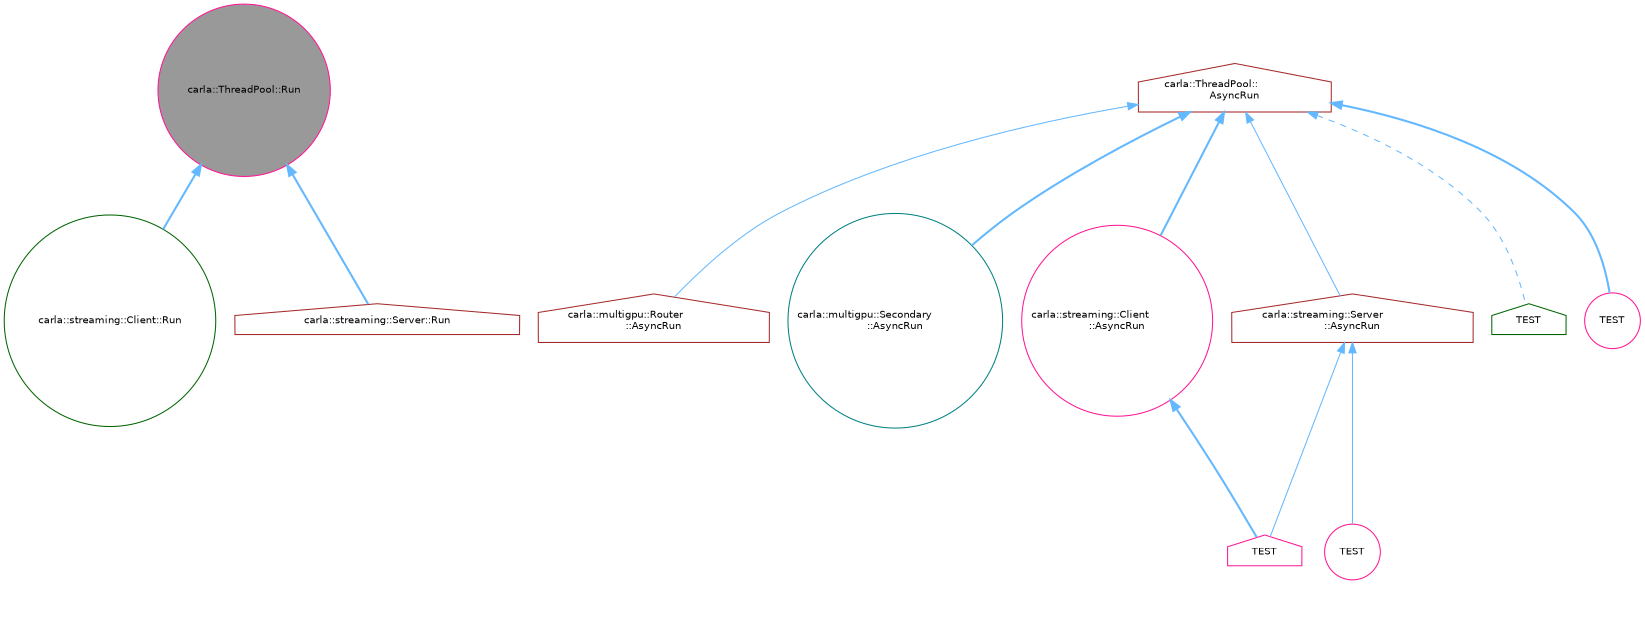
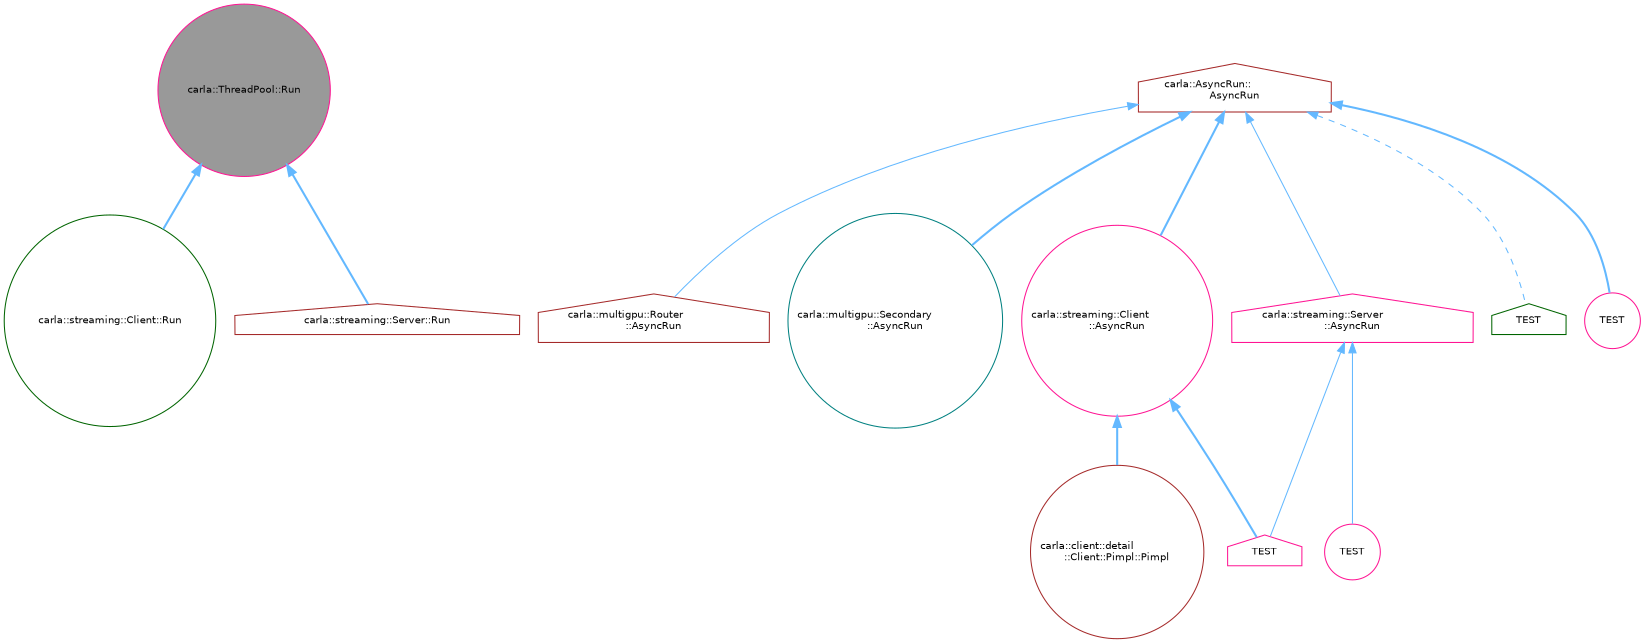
node "carla::ThreadPool:: AsyncRun": label "carla::ThreadPool:: AsyncRun" -> "carla::AsyncRun:: AsyncRun"
node "carla::streaming::Server ::AsyncRun": color brown -> deeppink
node "carla::client::detail ::Client::Pimpl::Pimpl": added
